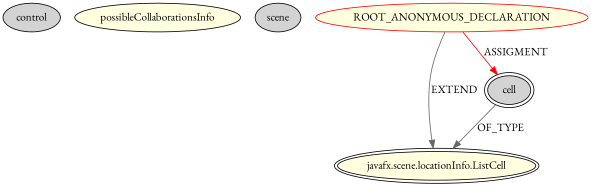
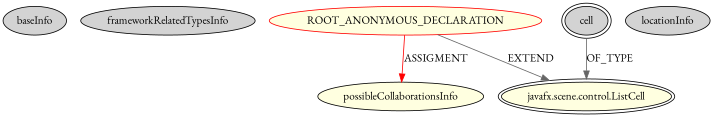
node "control": label "control" -> "baseInfo"
node "scene": label "scene" -> "locationInfo"
node "frameworkRelatedTypesInfo": added
edge "ROOT_ANONYMOUS_DECLARATION" -> "cell": now "ROOT_ANONYMOUS_DECLARATION" -> "possibleCollaborationsInfo"
node "javafx.scene.locationInfo.ListCell": label "javafx.scene.locationInfo.ListCell" -> "javafx.scene.control.ListCell"
